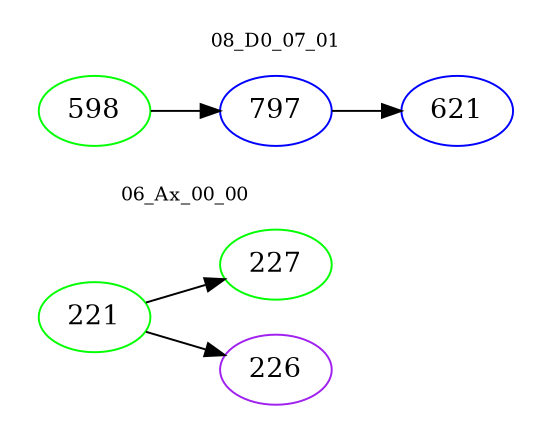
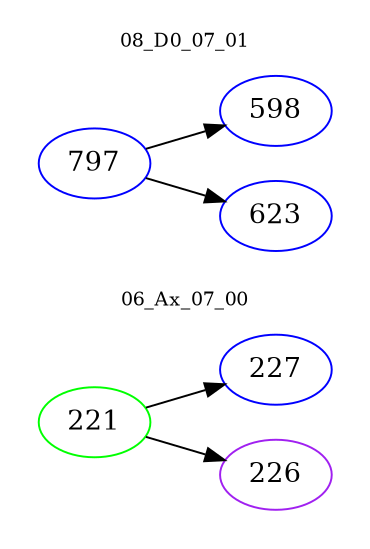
node "598": color green -> blue
edge "598" -> "797": reversed
node "621": label "621" -> "623"
cluster "06_Ax_00_00": label "06_Ax_00_00" -> "06_Ax_07_00"
node "227": color green -> blue
